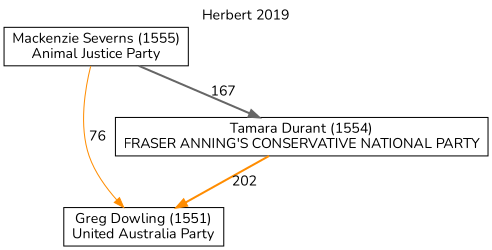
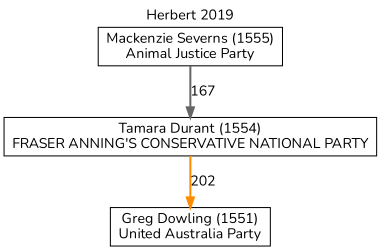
edge "Mackenzie Severns (1555) Animal Justice Party" -> "Greg Dowling (1551) United Australia Party": removed, label "76"
